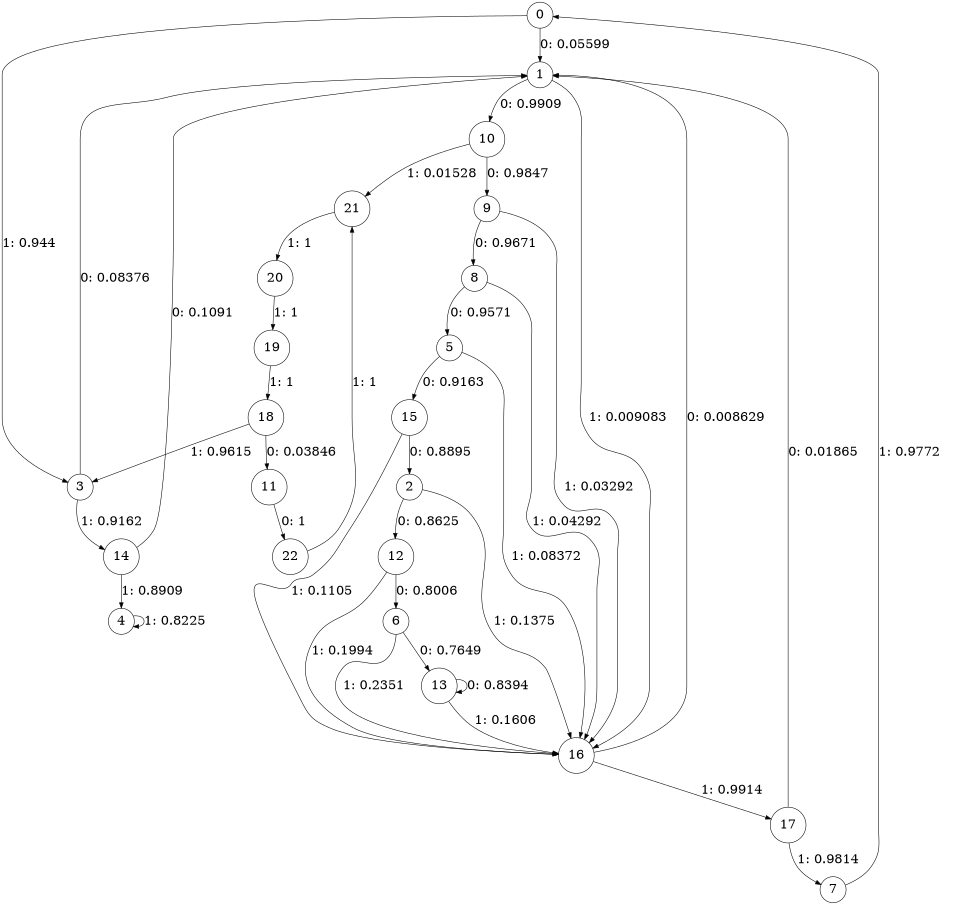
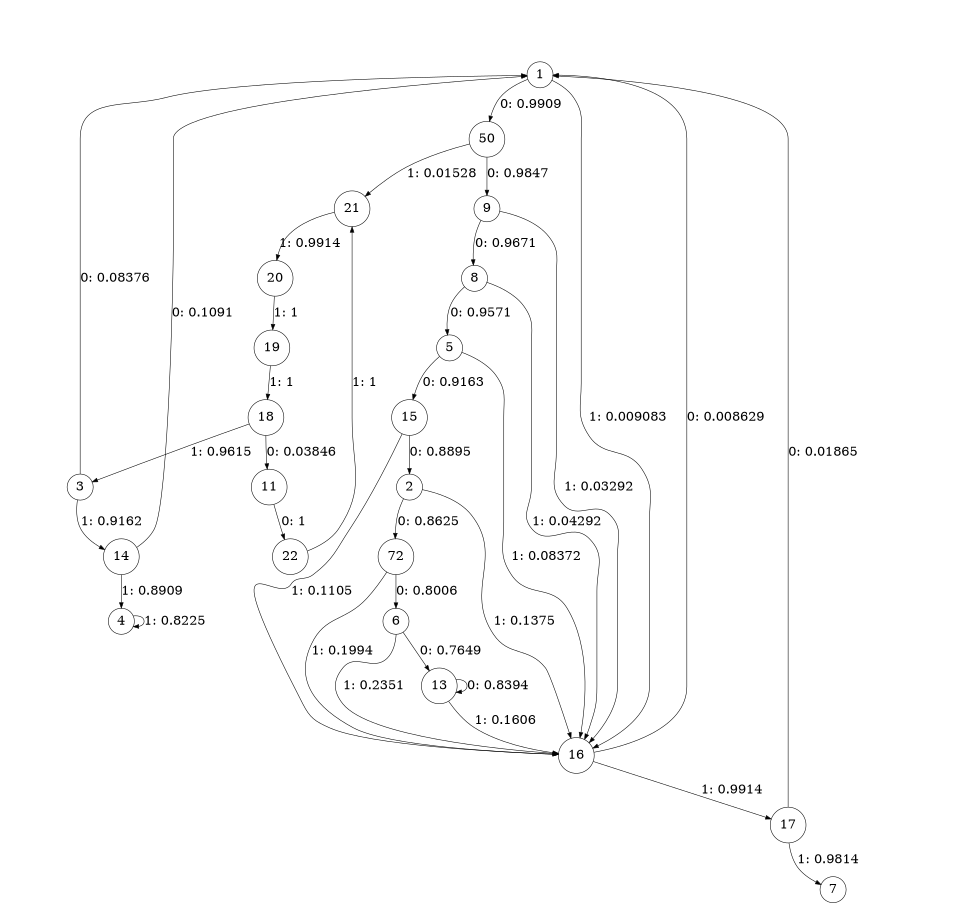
node "0": removed
node "10": label "10" -> "50"
edge "21" -> "20": label "1: 1        " -> "1: 0.9914   "
node "12": label "12" -> "72"
